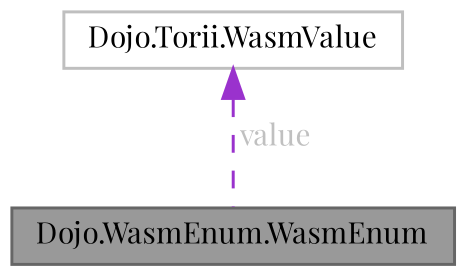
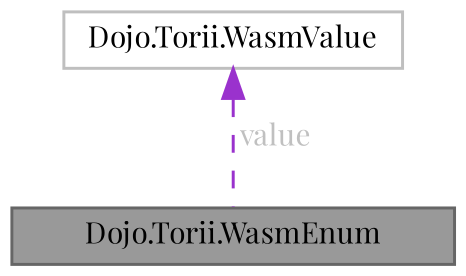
node "Dojo.WasmEnum.WasmEnum": label "Dojo.WasmEnum.WasmEnum" -> "Dojo.Torii.WasmEnum"
